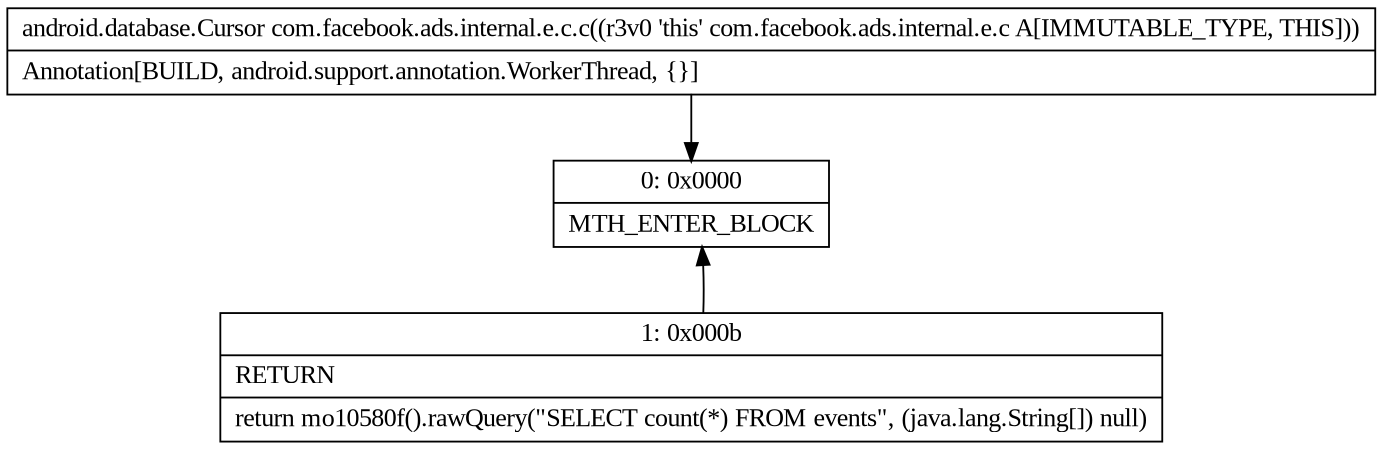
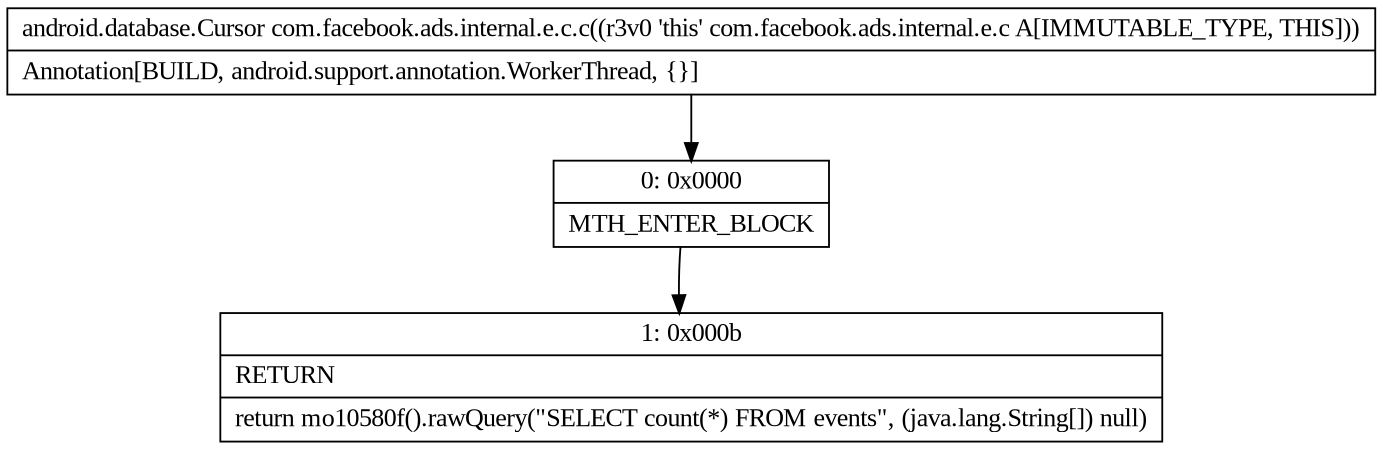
edge "1: 0x000b" -> "0: 0x0000": reversed
